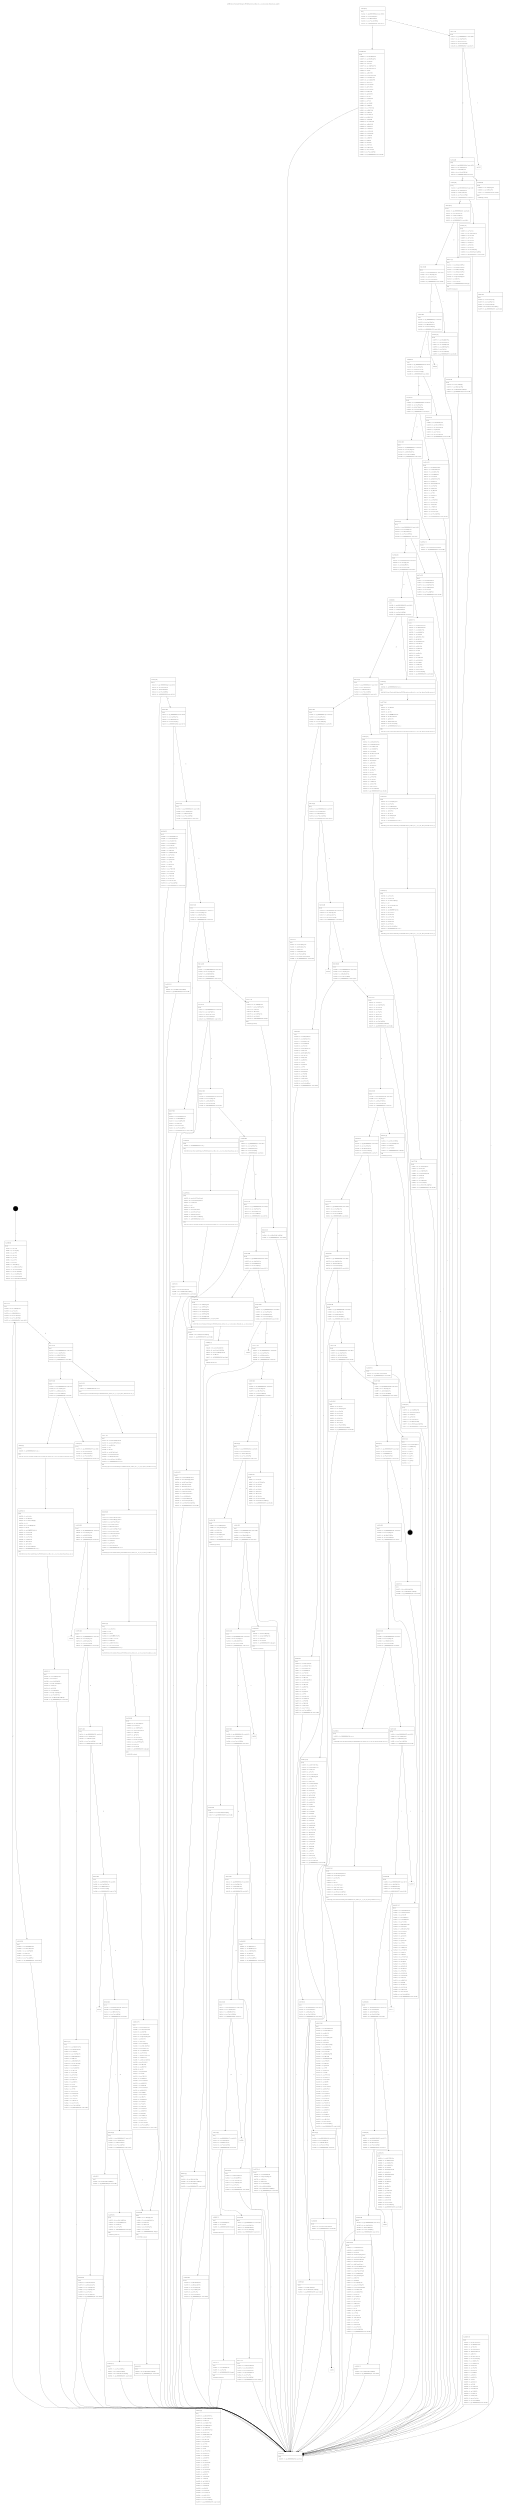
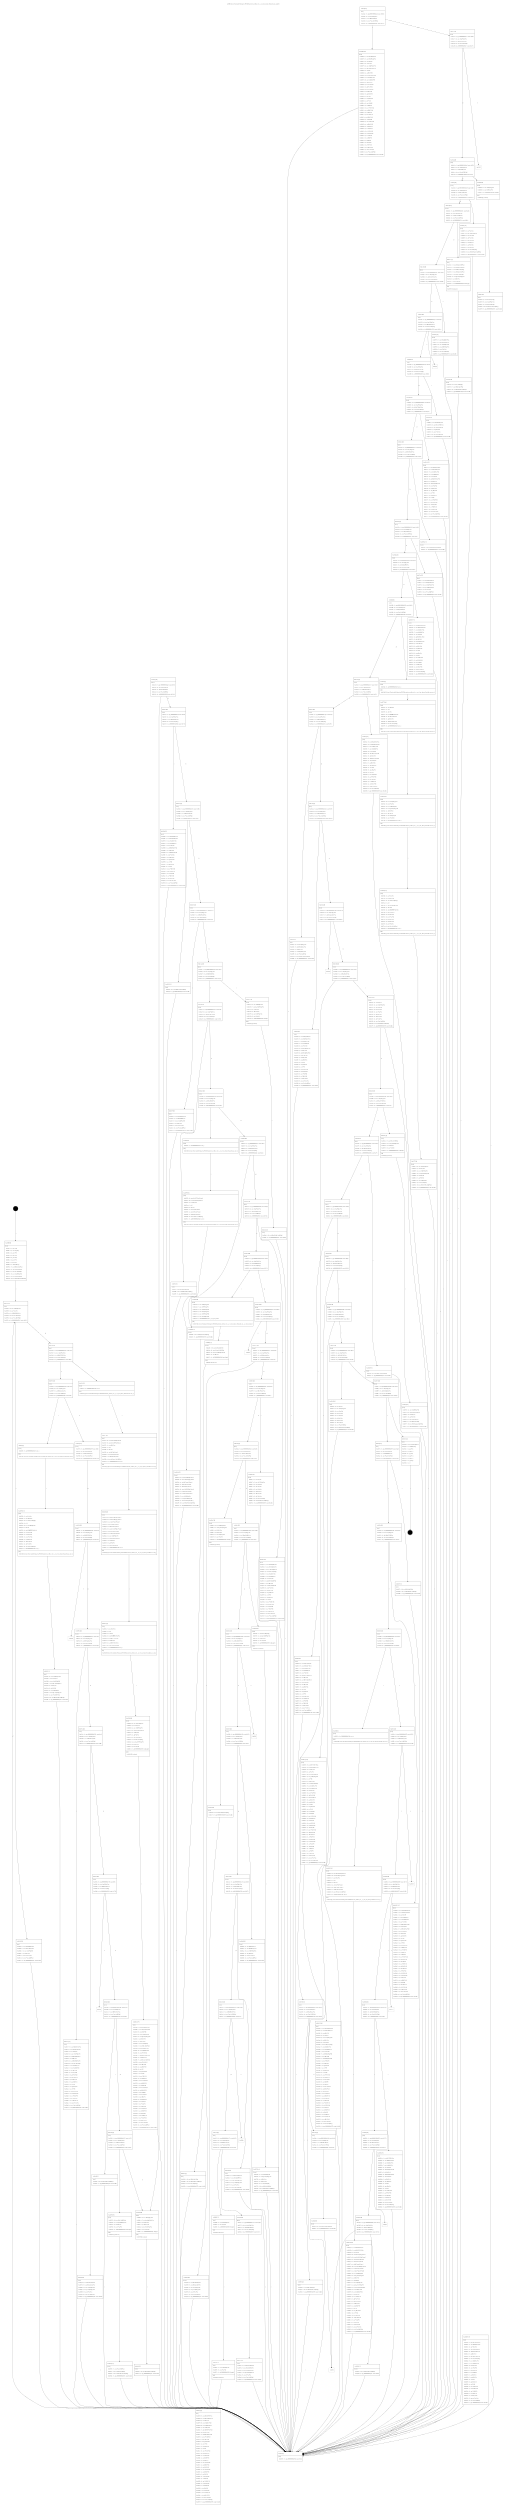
node "0x4030c1 [97]": added
